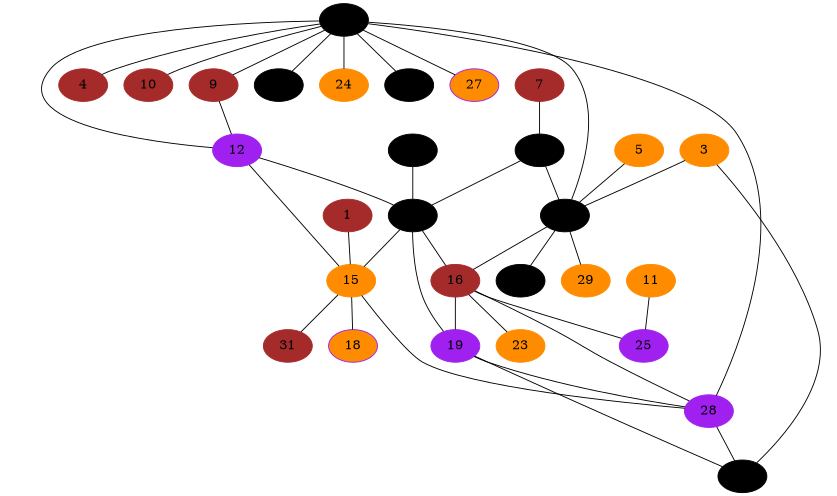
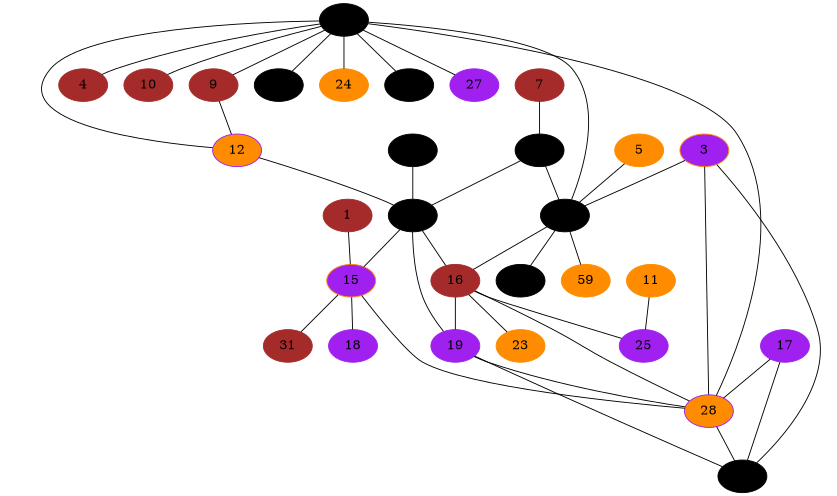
node "27": fillcolor darkorange -> purple
node "12": fillcolor purple -> darkorange
node "3": fillcolor darkorange -> purple
edge "12" -- "15": removed
node "15": fillcolor darkorange -> purple
node "29": label "29" -> "59"
edge "3" -- "28": added
node "18": fillcolor darkorange -> purple
node "17": added
node "28": fillcolor purple -> darkorange
